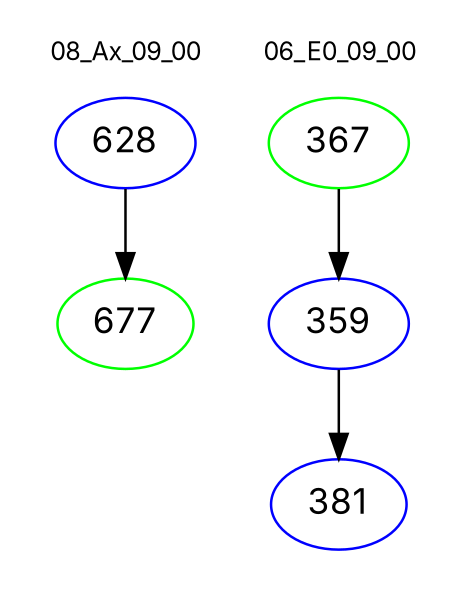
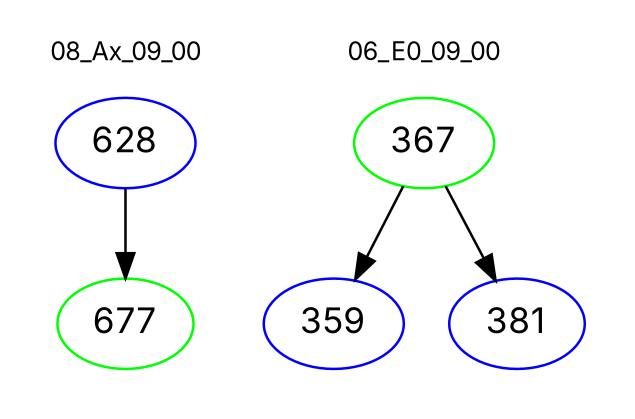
edge "359" -> "381": now "367" -> "381"
